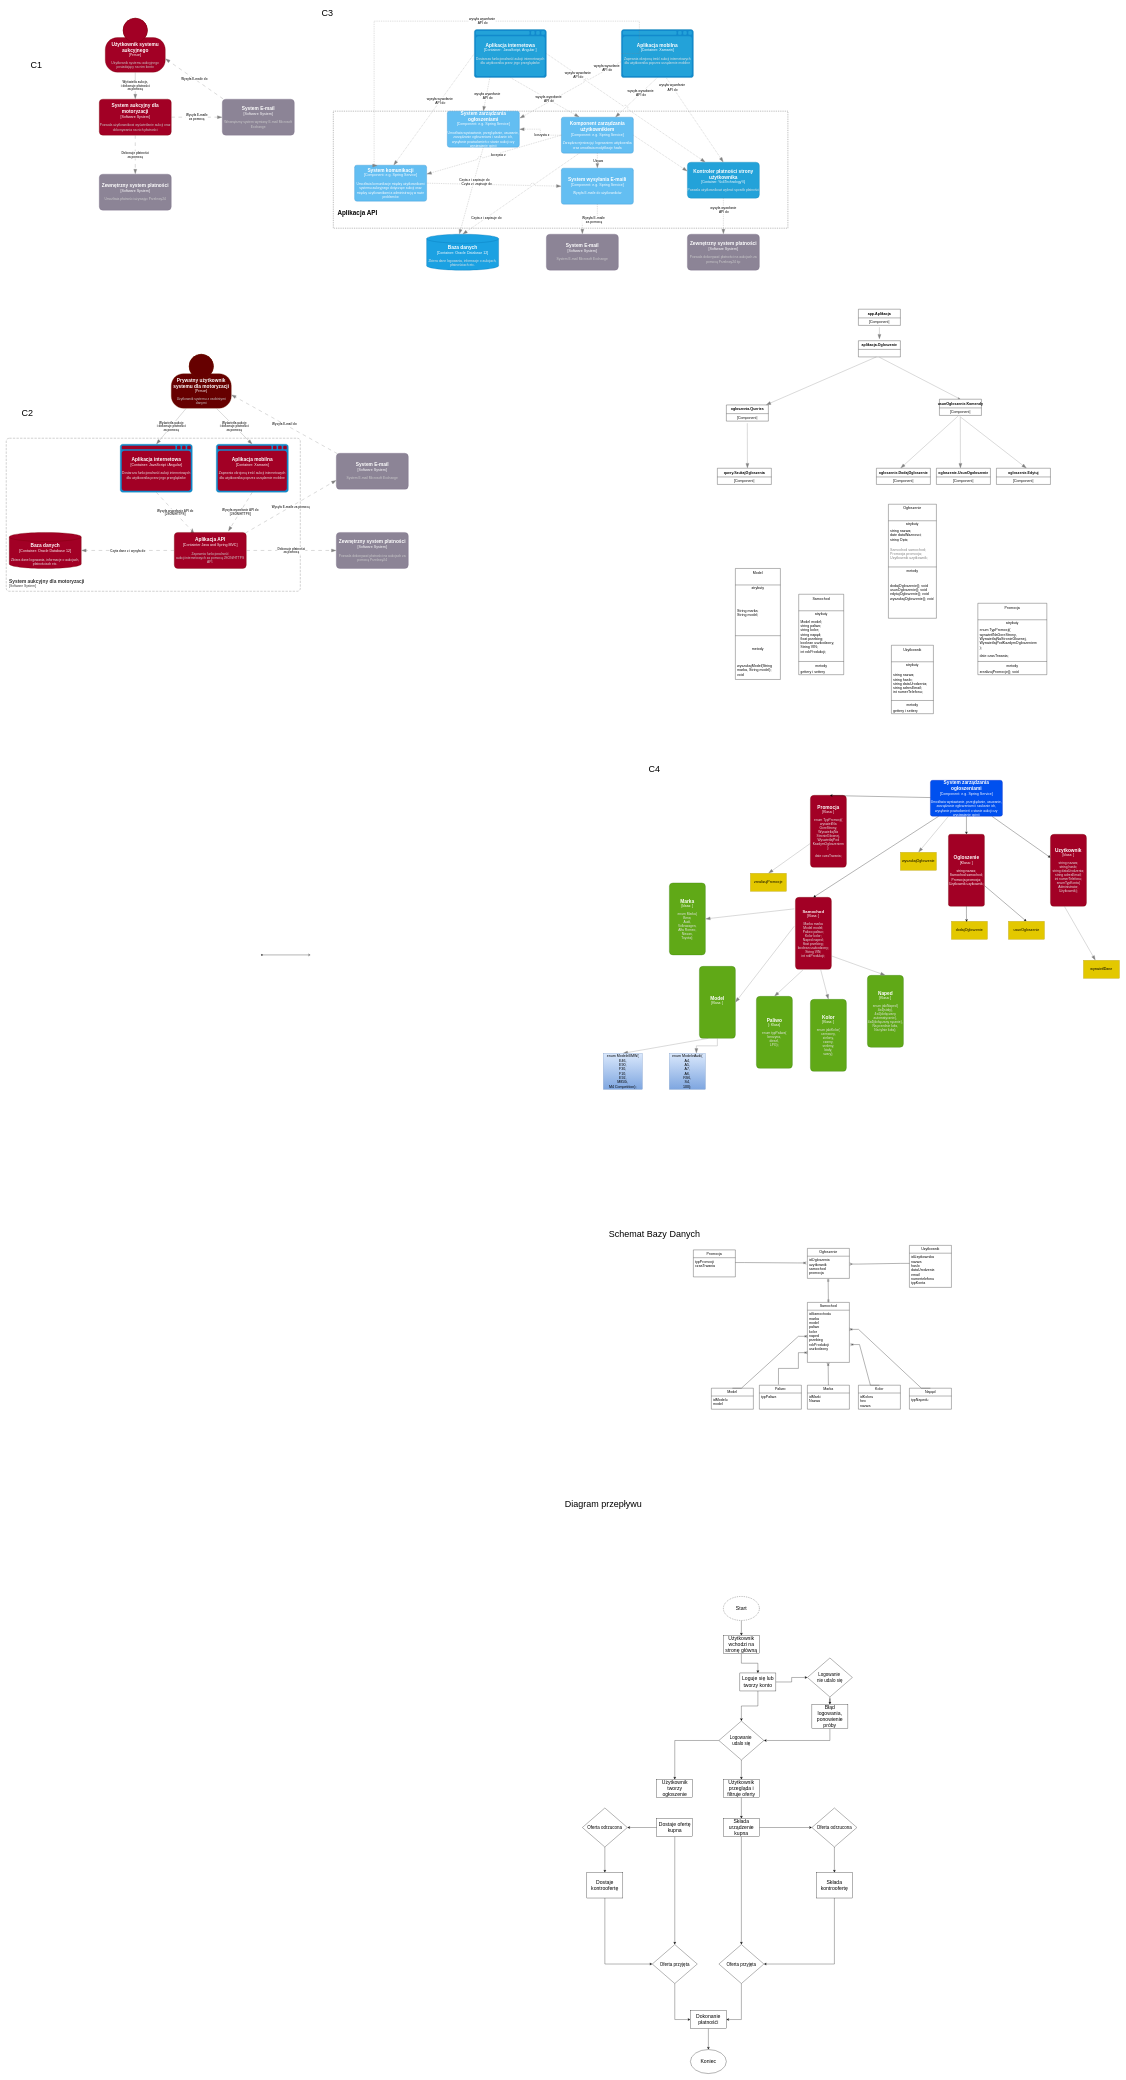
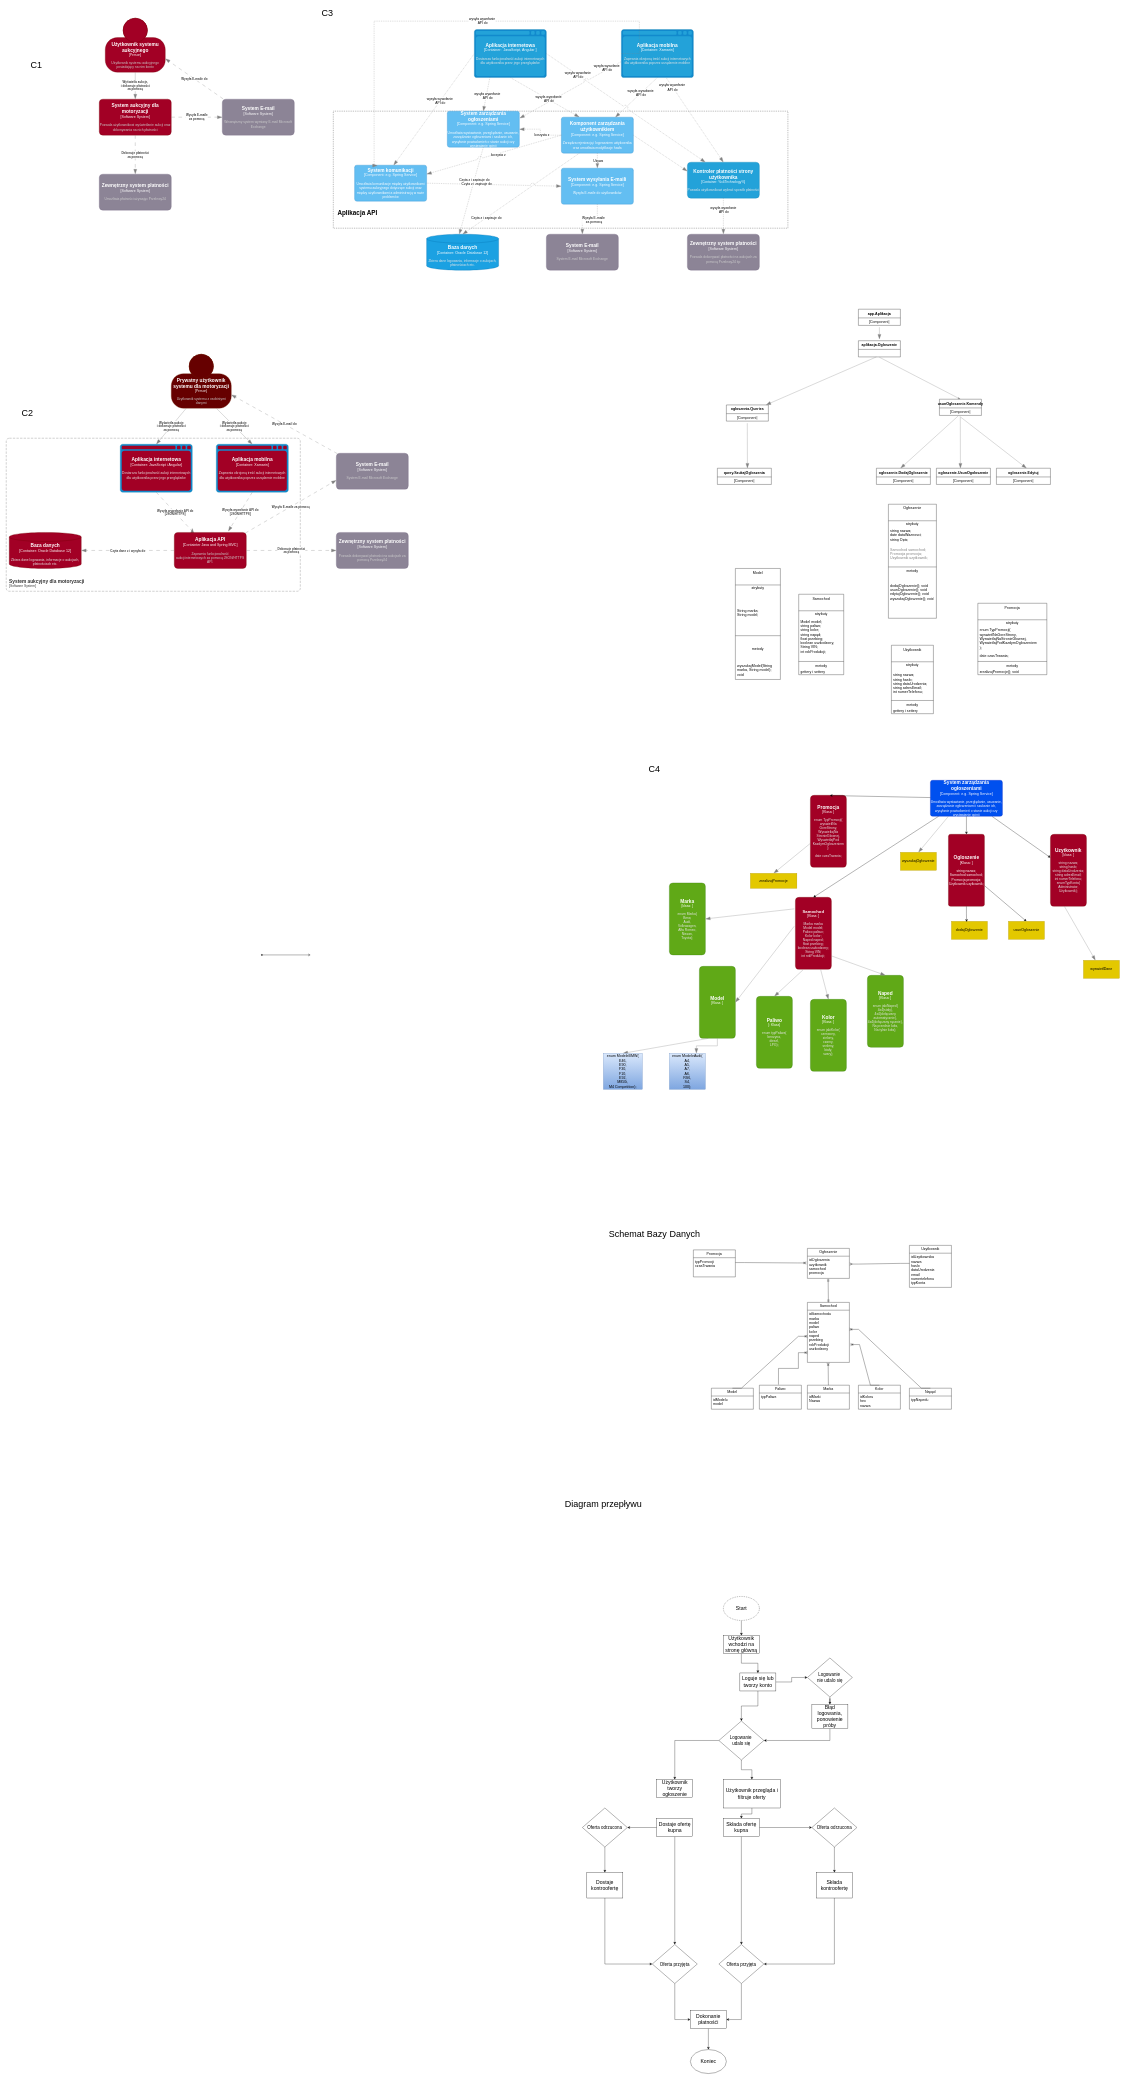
node "zrealizujPromocje": size 36x18 -> 47x15
node "Użytkownik przegląda i filtruje oferty": size 36x18 -> 57x29
node "Składa urządzenie kupna": label "Składa urządzenie kupna" -> "Składa ofertę kupna"
